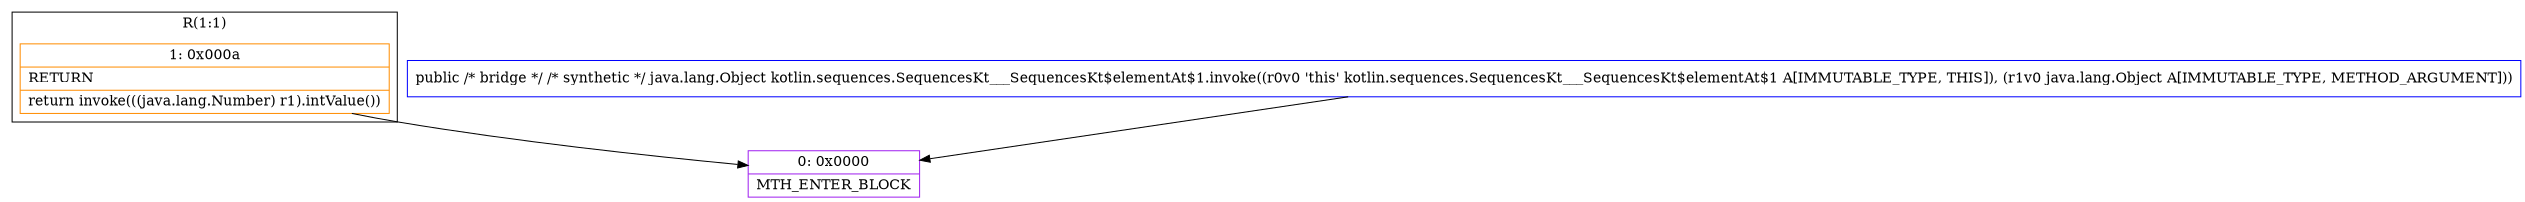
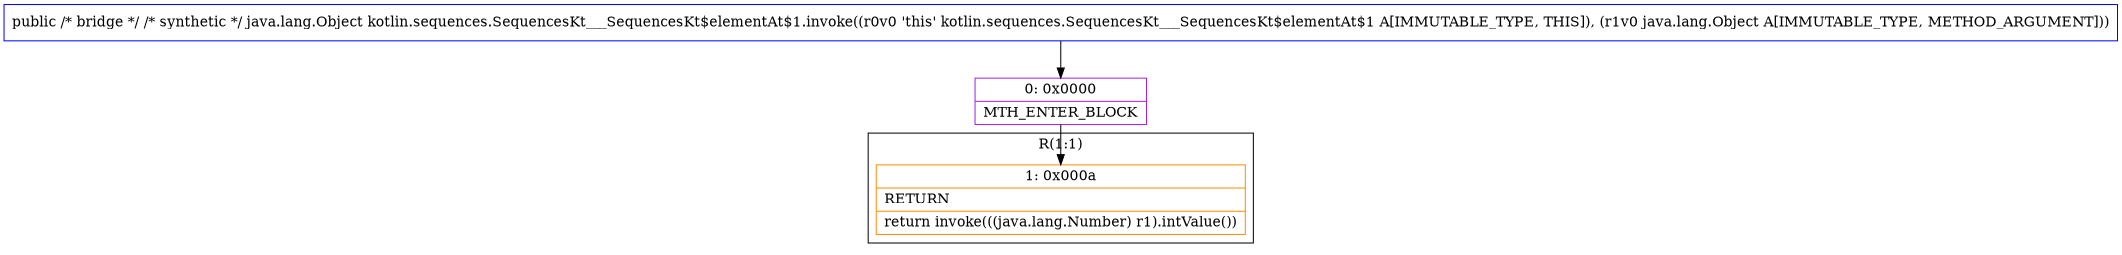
edge "1: 0x000a" -> "0: 0x0000": reversed
